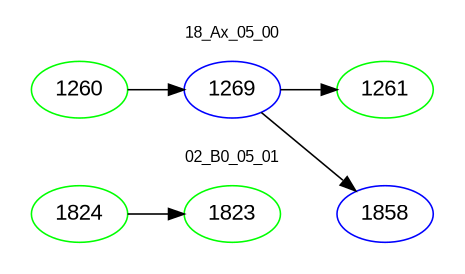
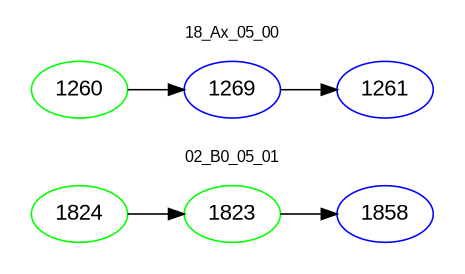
node "1261": color green -> blue
edge "1269" -> "1858": now "1823" -> "1858"
